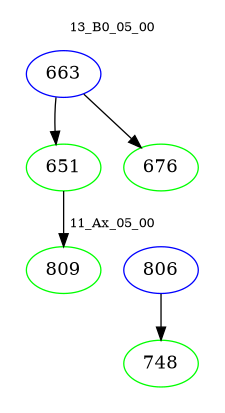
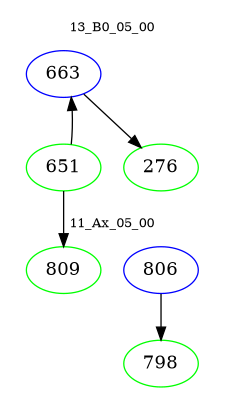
edge "663" -> "651": reversed
node "676": label "676" -> "276"
node "748": label "748" -> "798"
